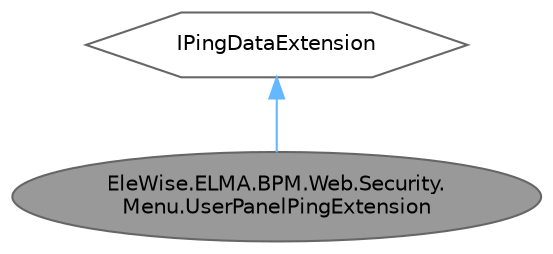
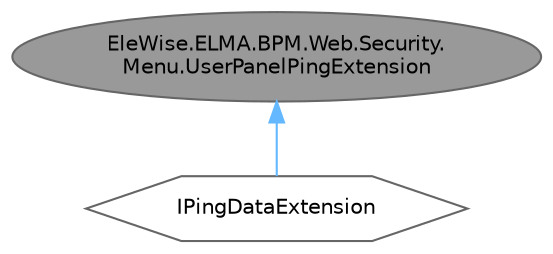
edge "EleWise.ELMA.BPM.Web.Security. Menu.UserPanelPingExtension" -> "IPingDataExtension": reversed
